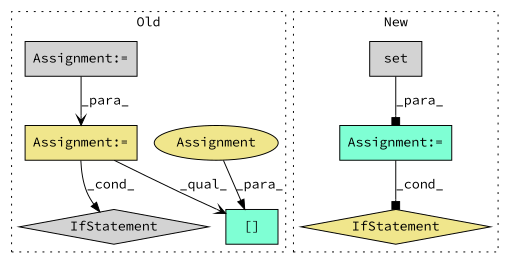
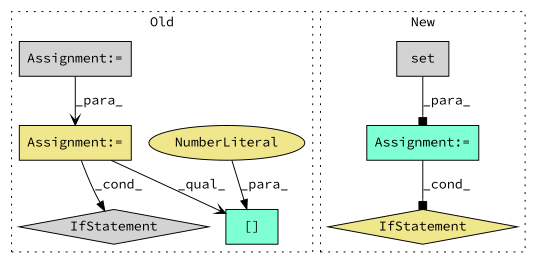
node "Assignment": label "Assignment" -> "NumberLiteral"
